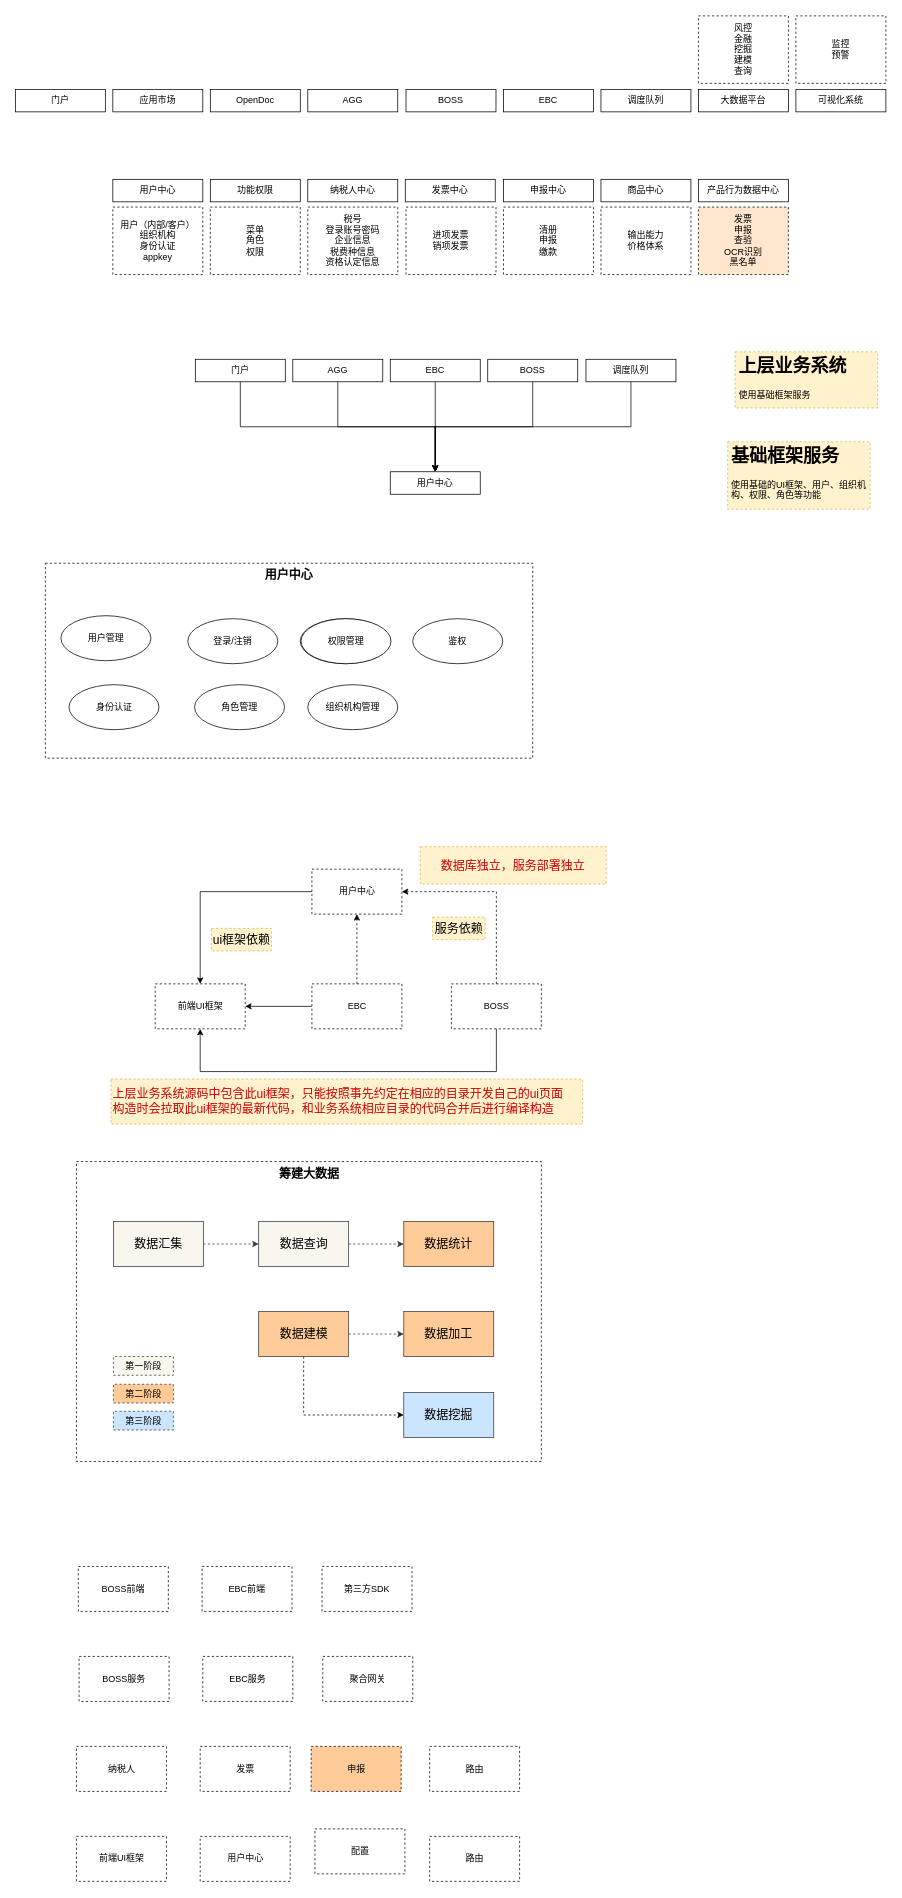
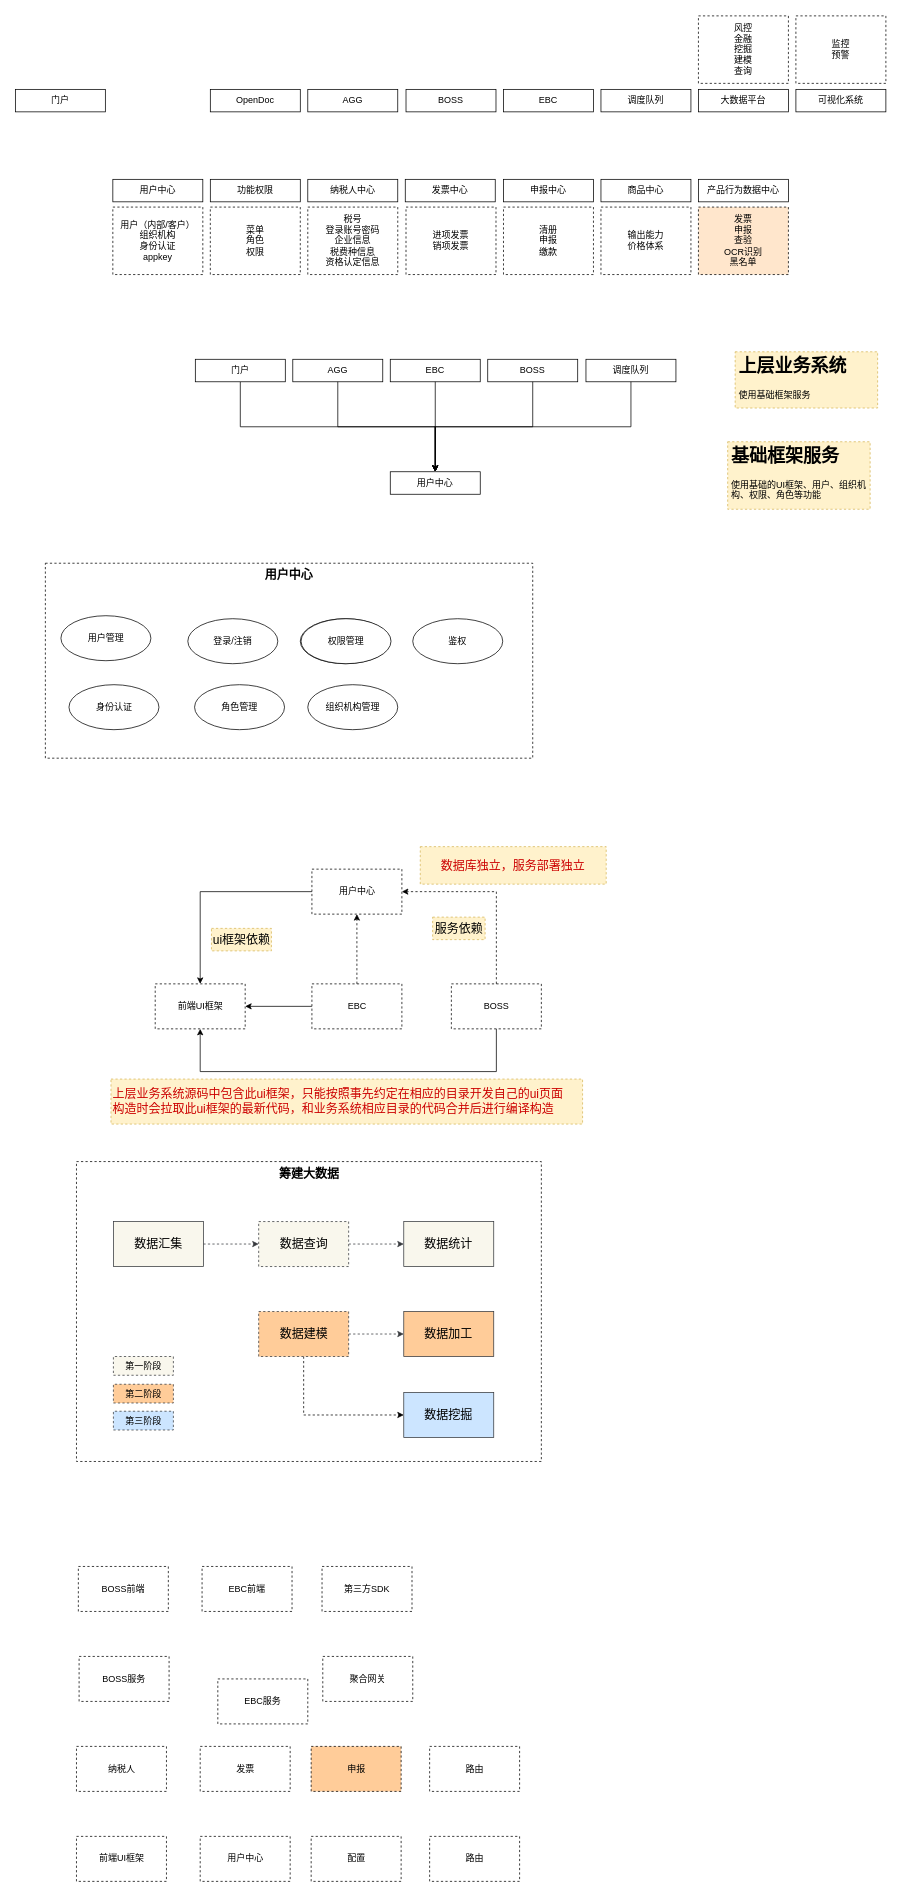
node "应用市场": removed
node "数据查询": style solid -> dashed
node "数据统计": fillcolor #ffcc99 -> #f9f7ed
node "数据建模": style solid -> dashed
node "EBC服务": moved (248, 1679) -> (263, 1701)
node "配置": moved (360, 1851) -> (356, 1859)
